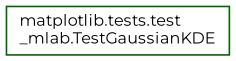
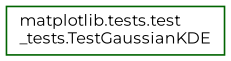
node "matplotlib.tests.test _mlab.TestGaussianKDE": label "matplotlib.tests.test _mlab.TestGaussianKDE" -> "matplotlib.tests.test _tests.TestGaussianKDE"
